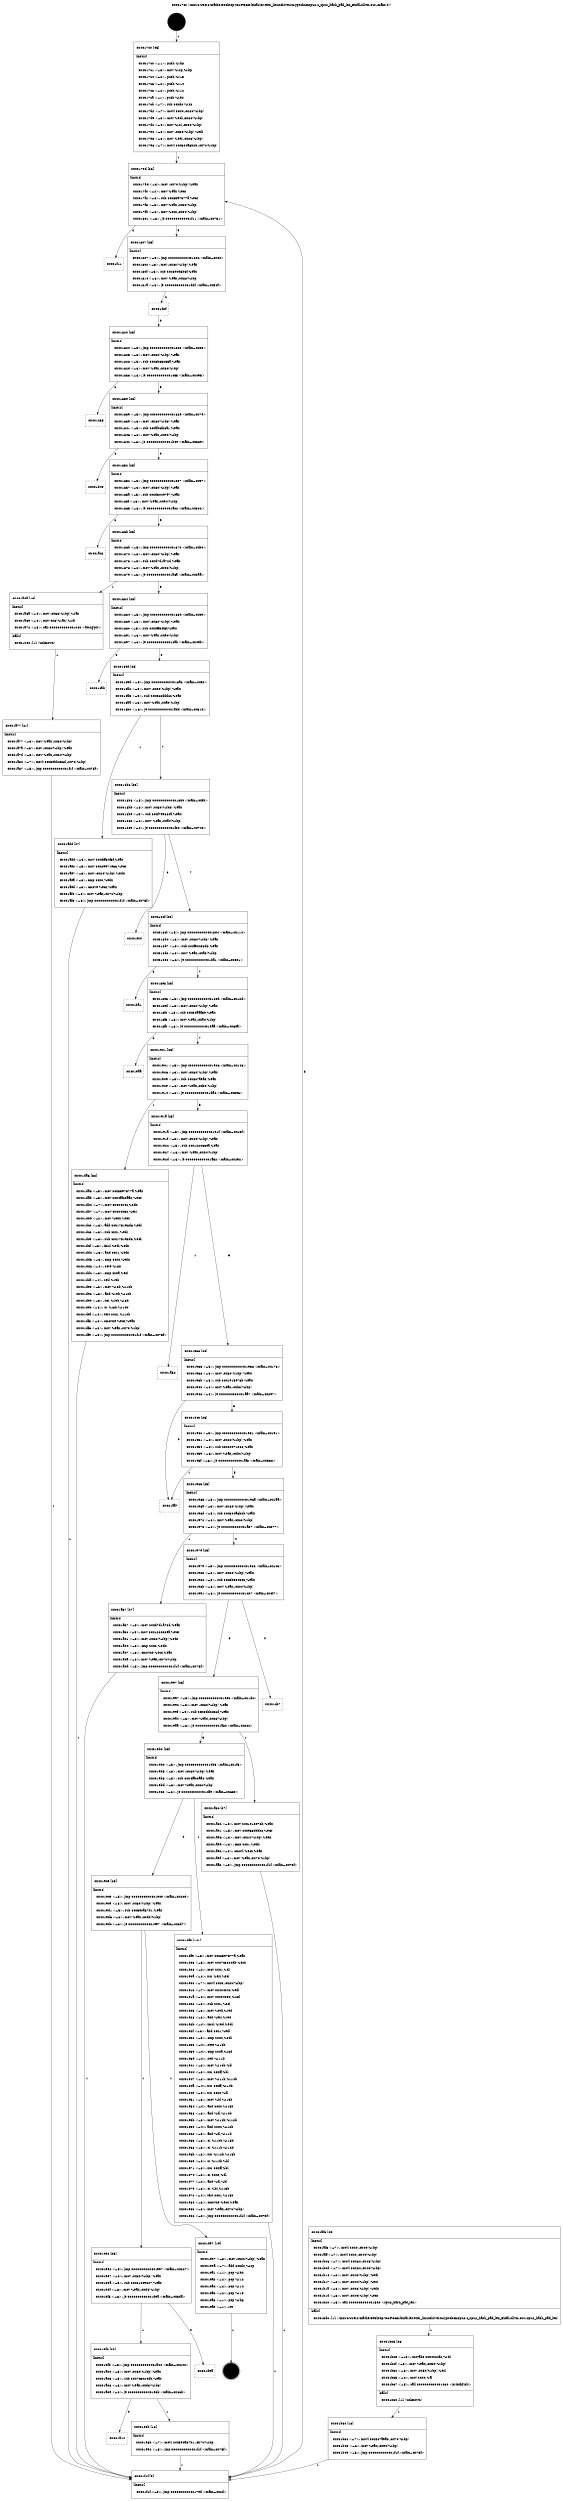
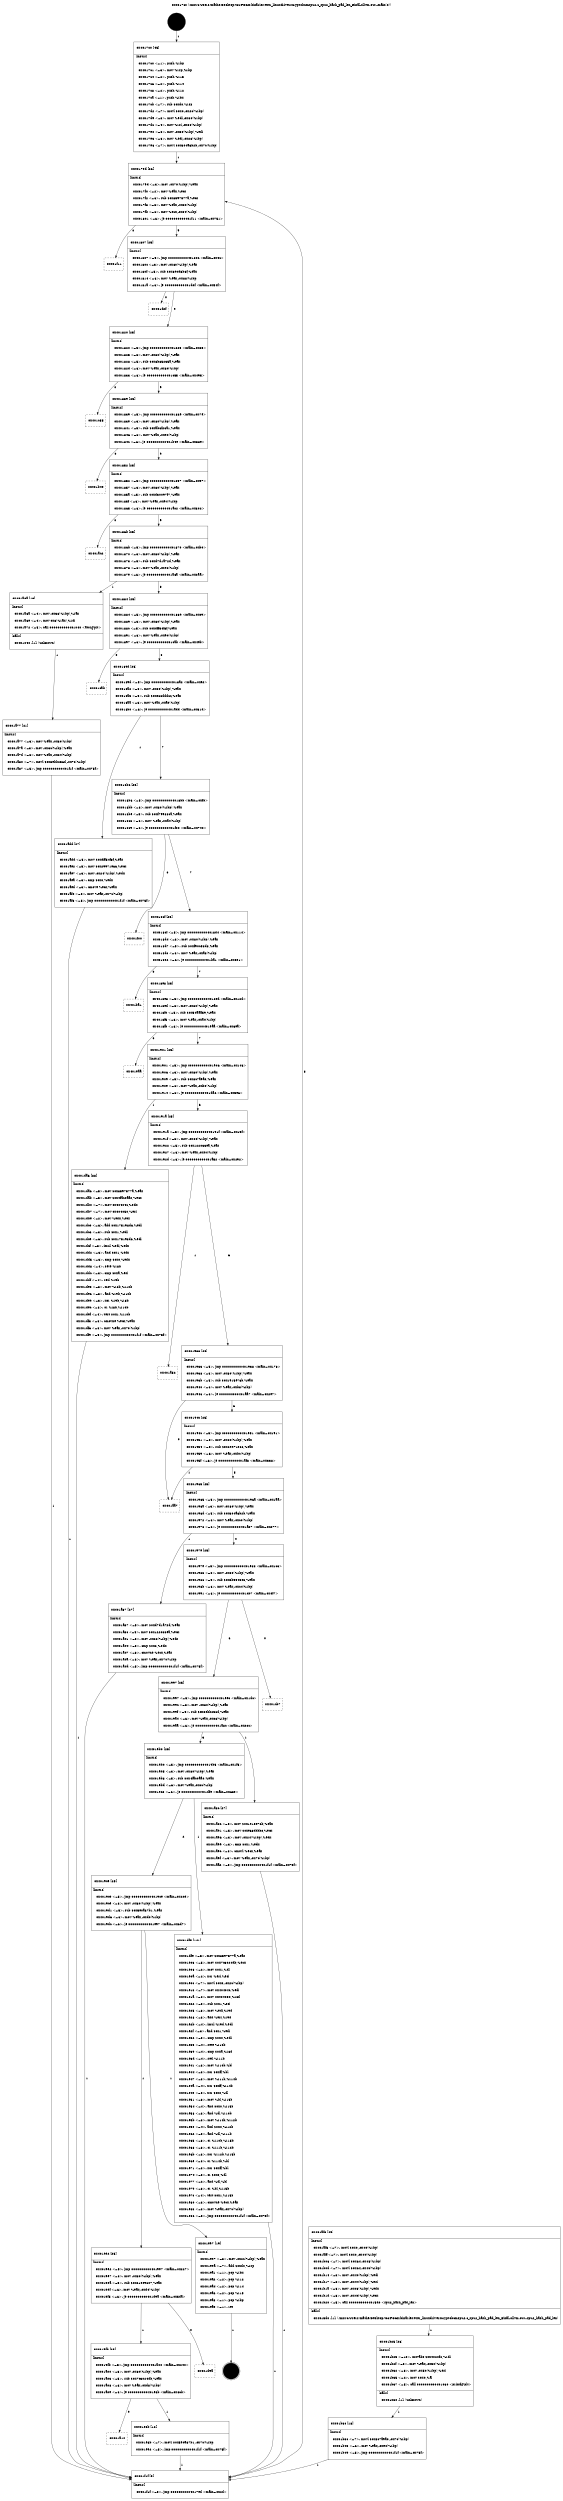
edge "0x401d0f" -> "0x401820 [25]": now "0x401807 [25]" -> "0x401820 [25]"
